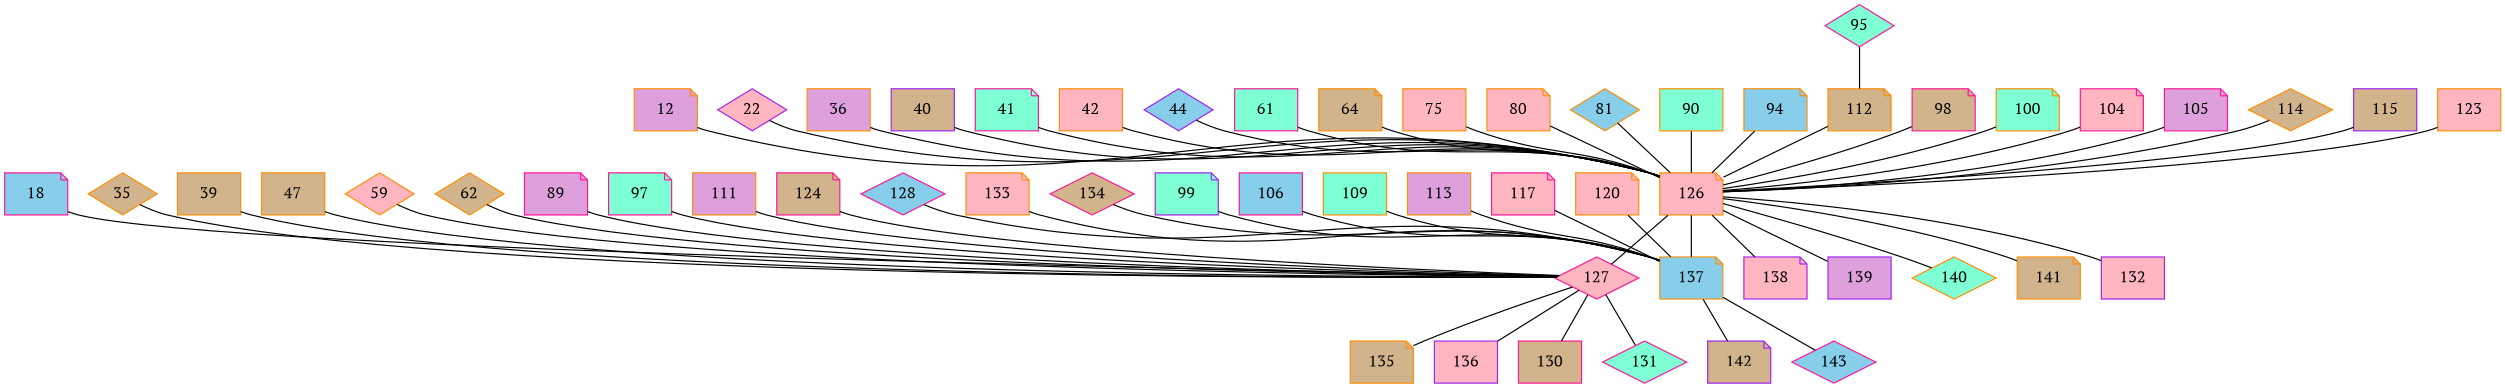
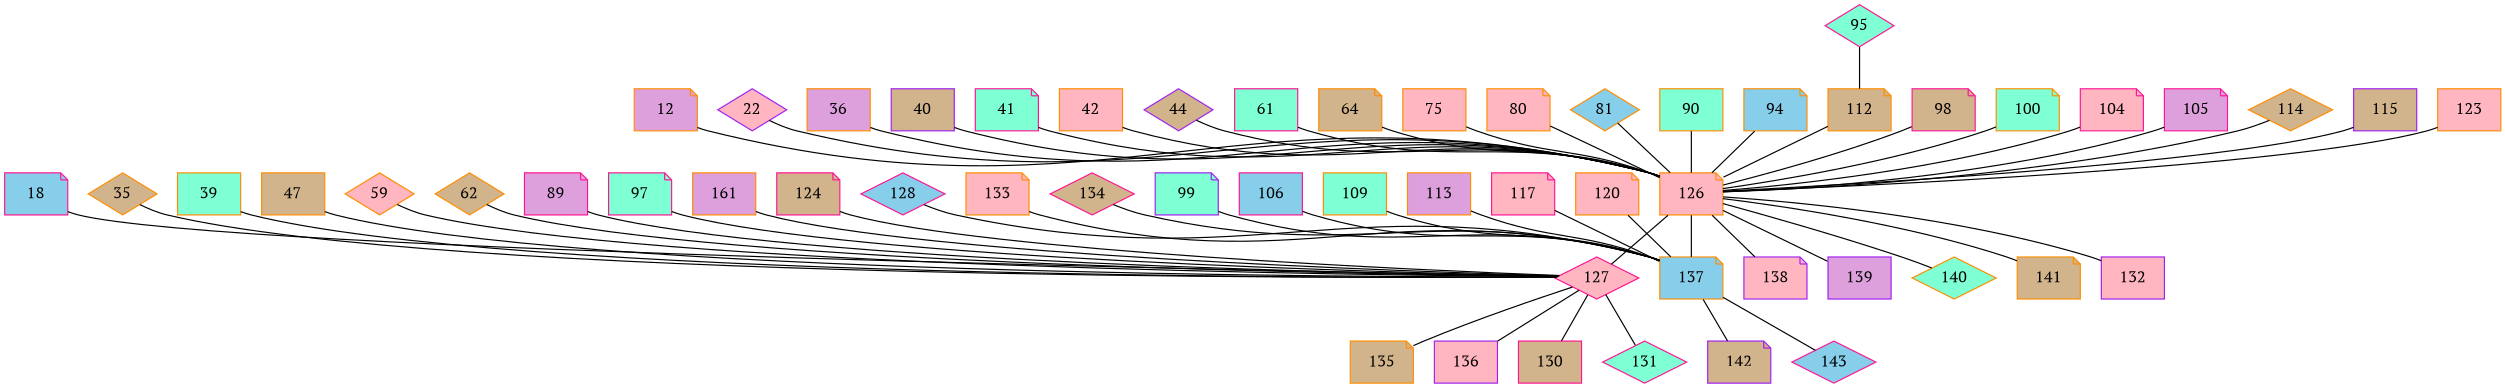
node "44": fillcolor skyblue -> tan
node "39": fillcolor tan -> aquamarine
node "111": label "111" -> "161"
